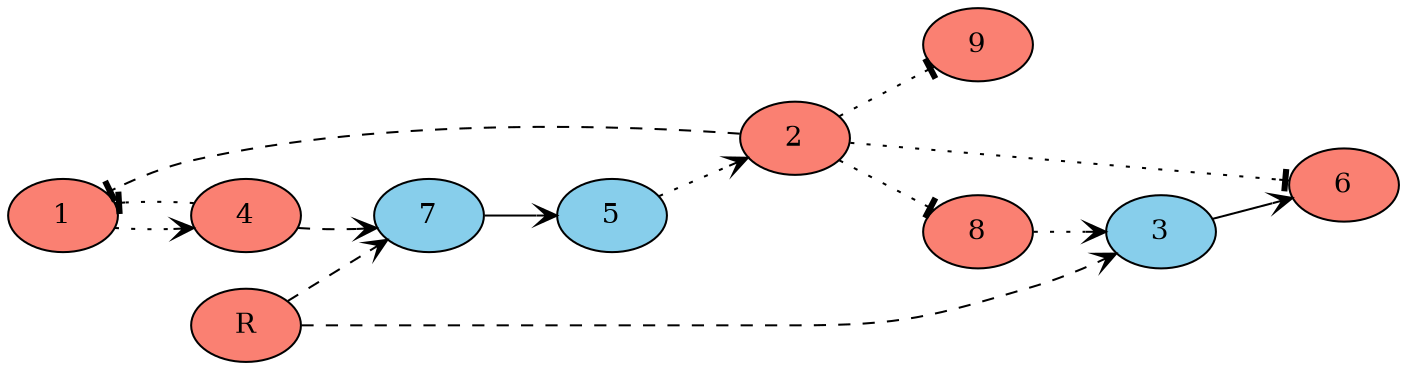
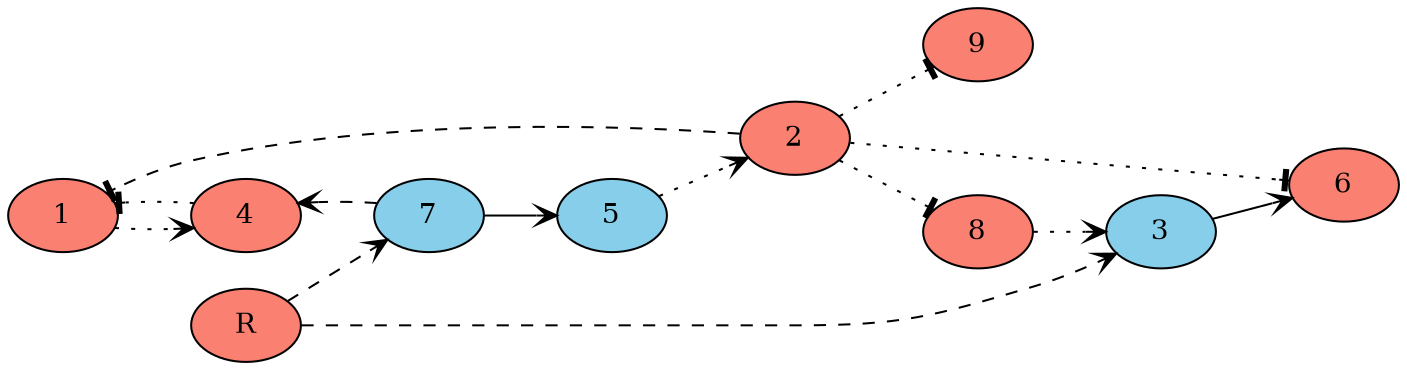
edge "4" -> "7": reversed
